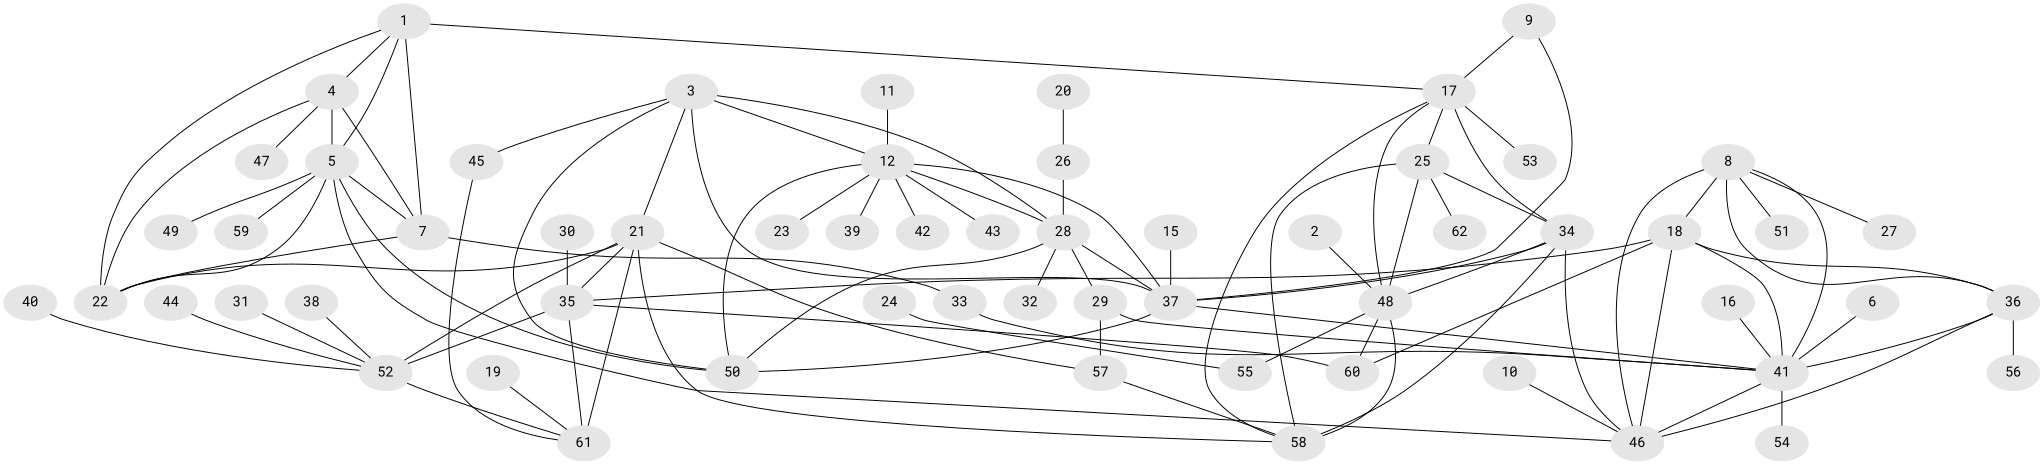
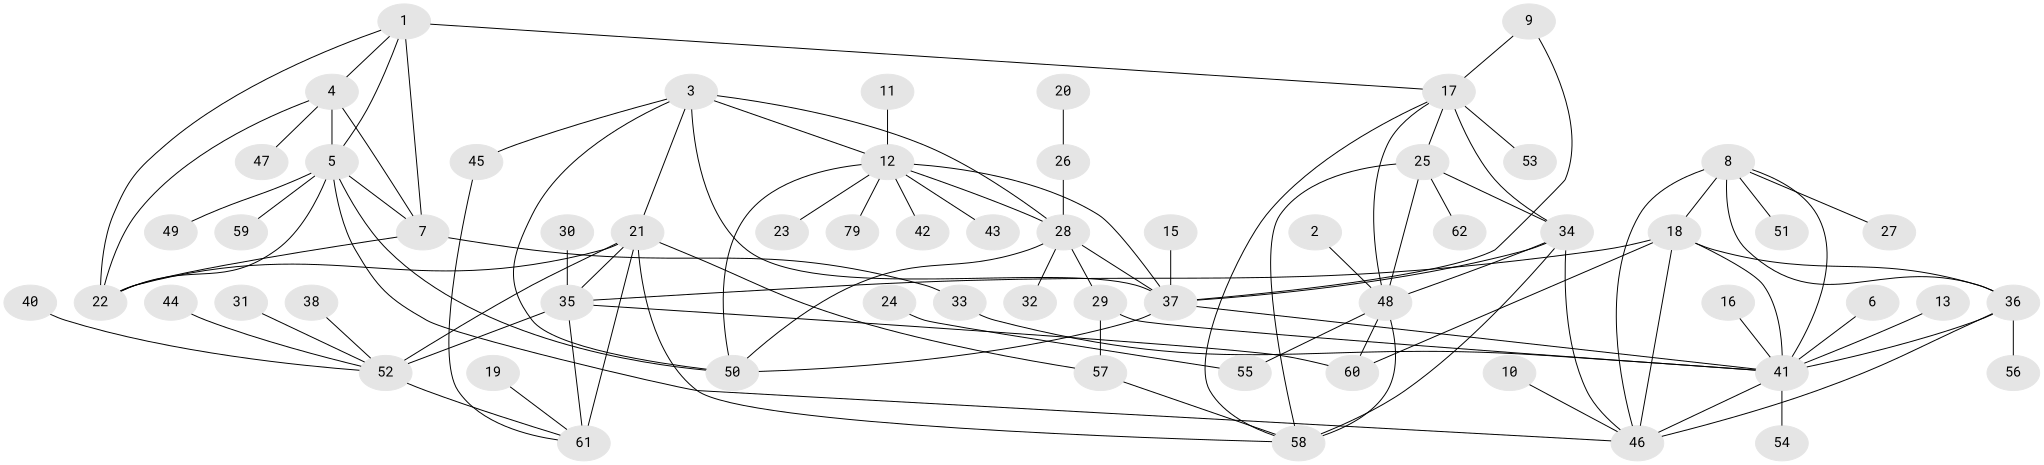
node "39": label "39" -> "79"
node "13": added
